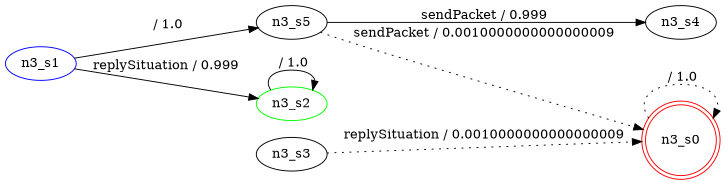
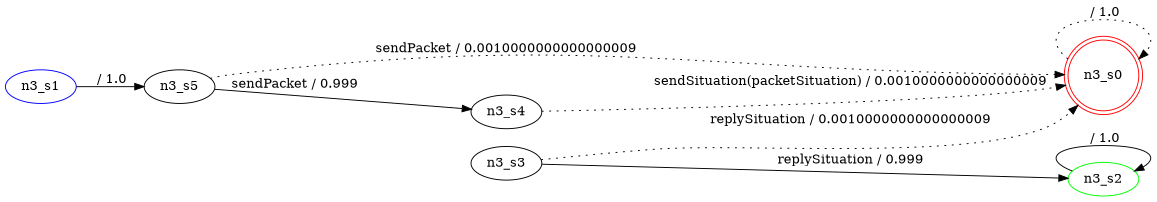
edge "n3_s1" -> "n3_s2": now "n3_s3" -> "n3_s2"
edge "n3_s4" -> "n3_s0": added, label "sendSituation(packetSituation) / 0.0010000000000000009"
